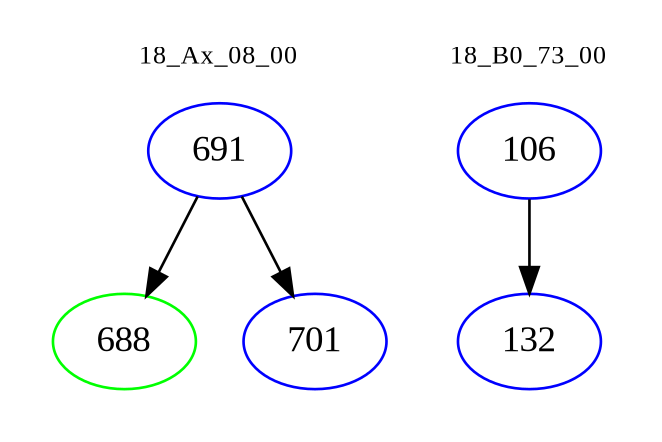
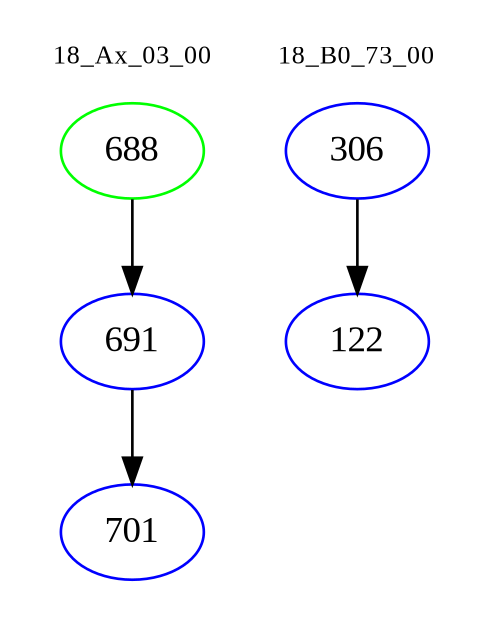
cluster "18_Ax_08_00": label "18_Ax_08_00" -> "18_Ax_03_00"
node "106": label "106" -> "306"
edge "691" -> "688": reversed
node "132": label "132" -> "122"
